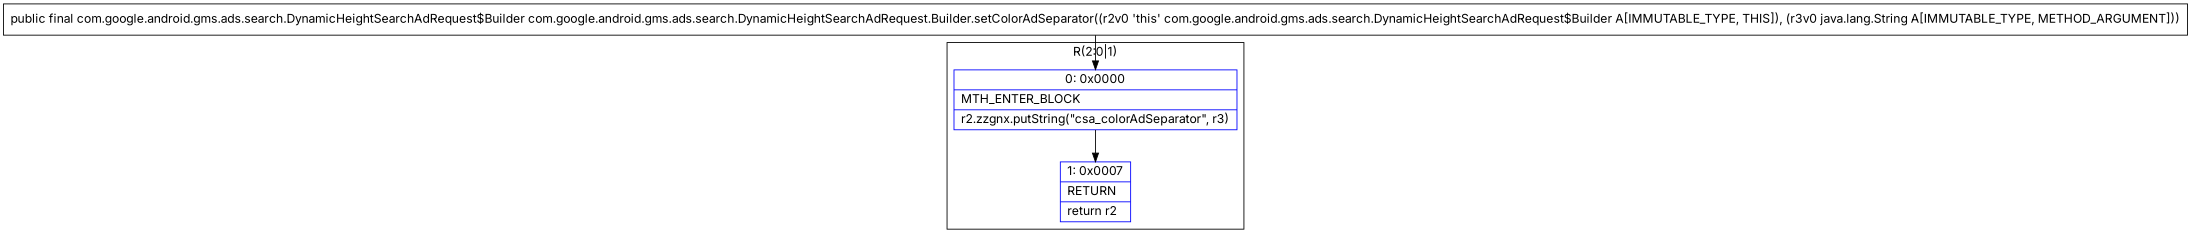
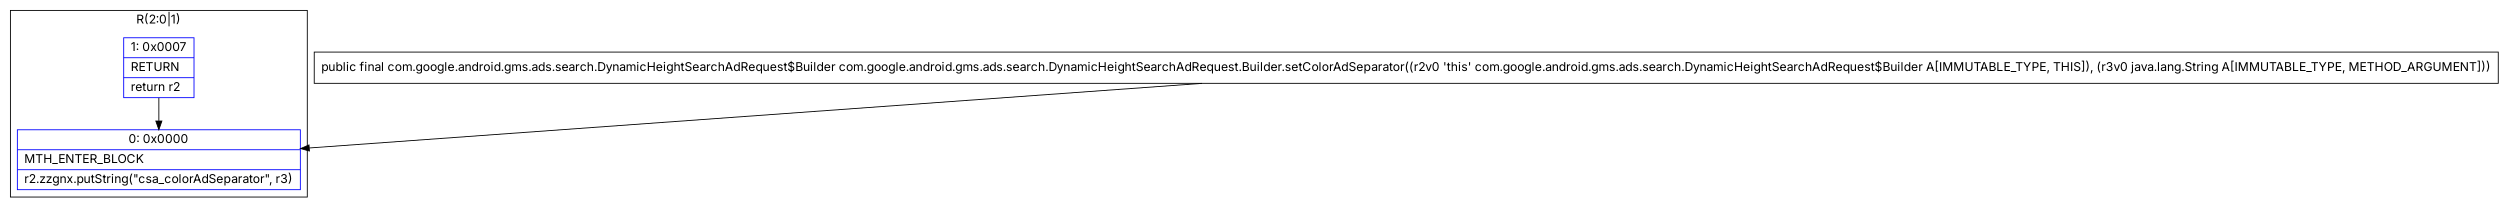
edge "0: 0x0000" -> "1: 0x0007": reversed
